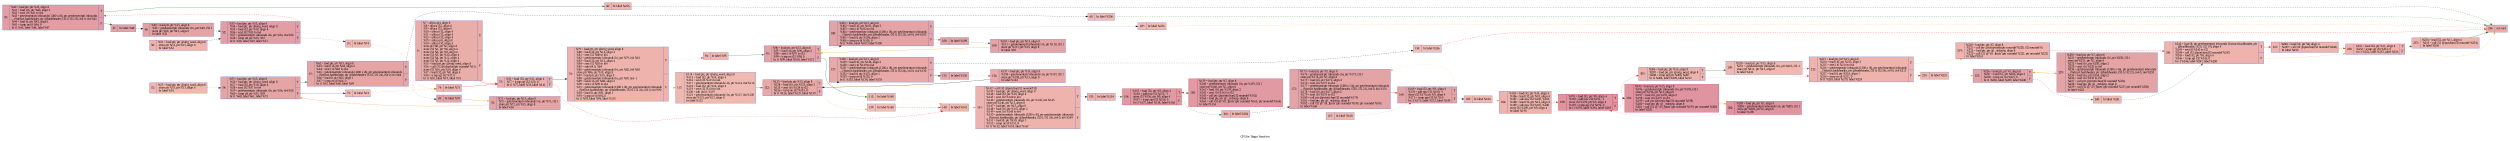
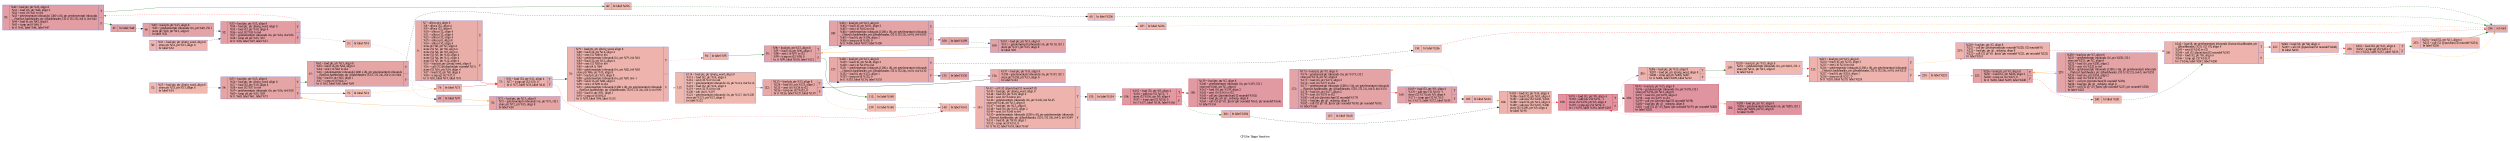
node "225:": color #3d50c3ff -> #b70d28ff
edge "166:" -> "172:": now "166:" -> "184:"
